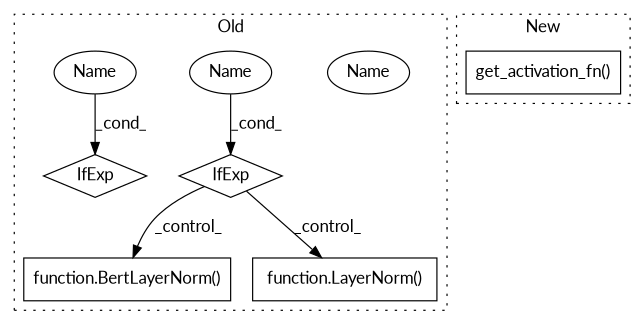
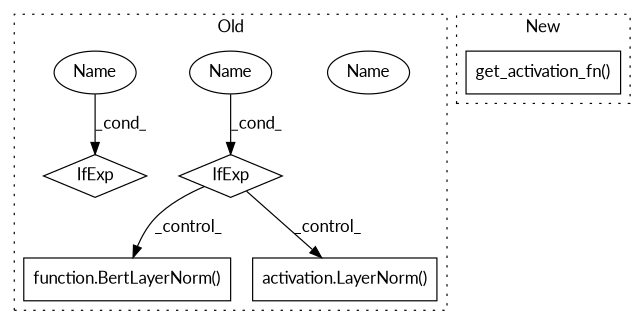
node "function.LayerNorm()": label "function.LayerNorm()" -> "activation.LayerNorm()"
